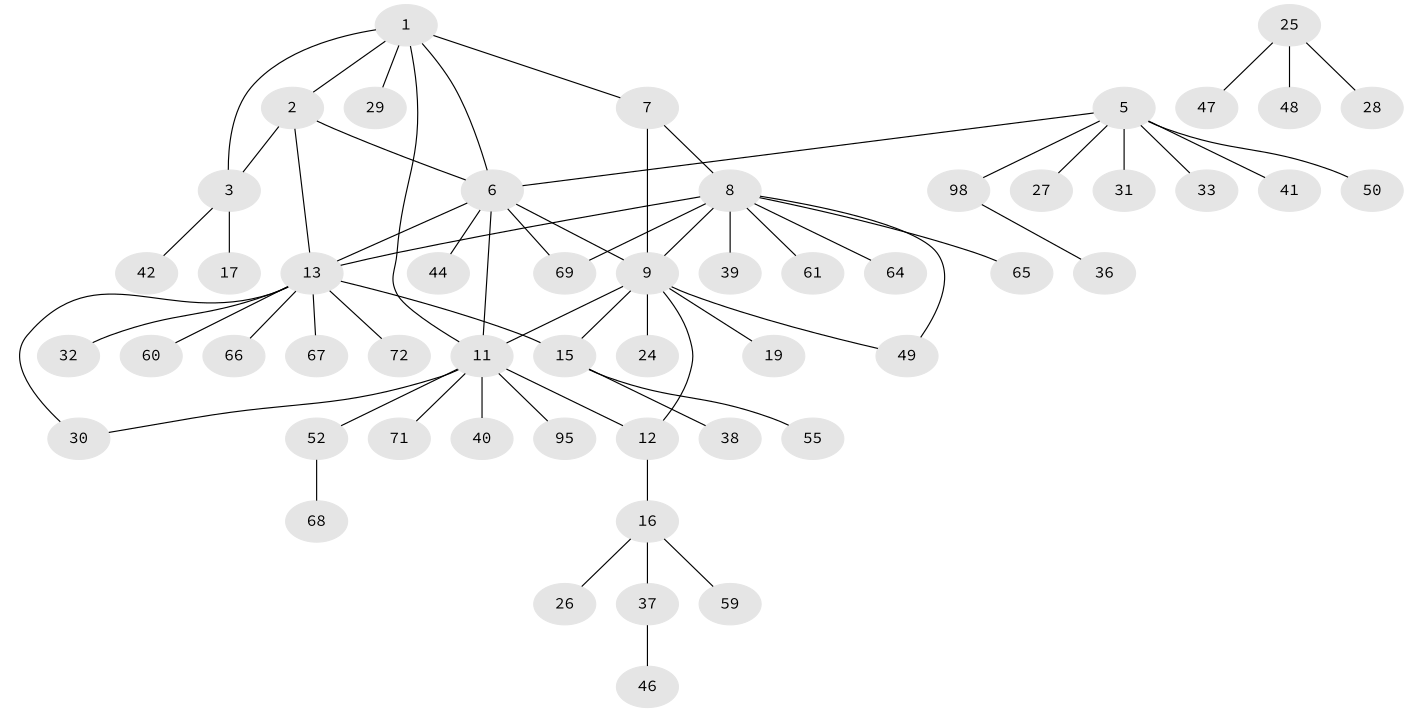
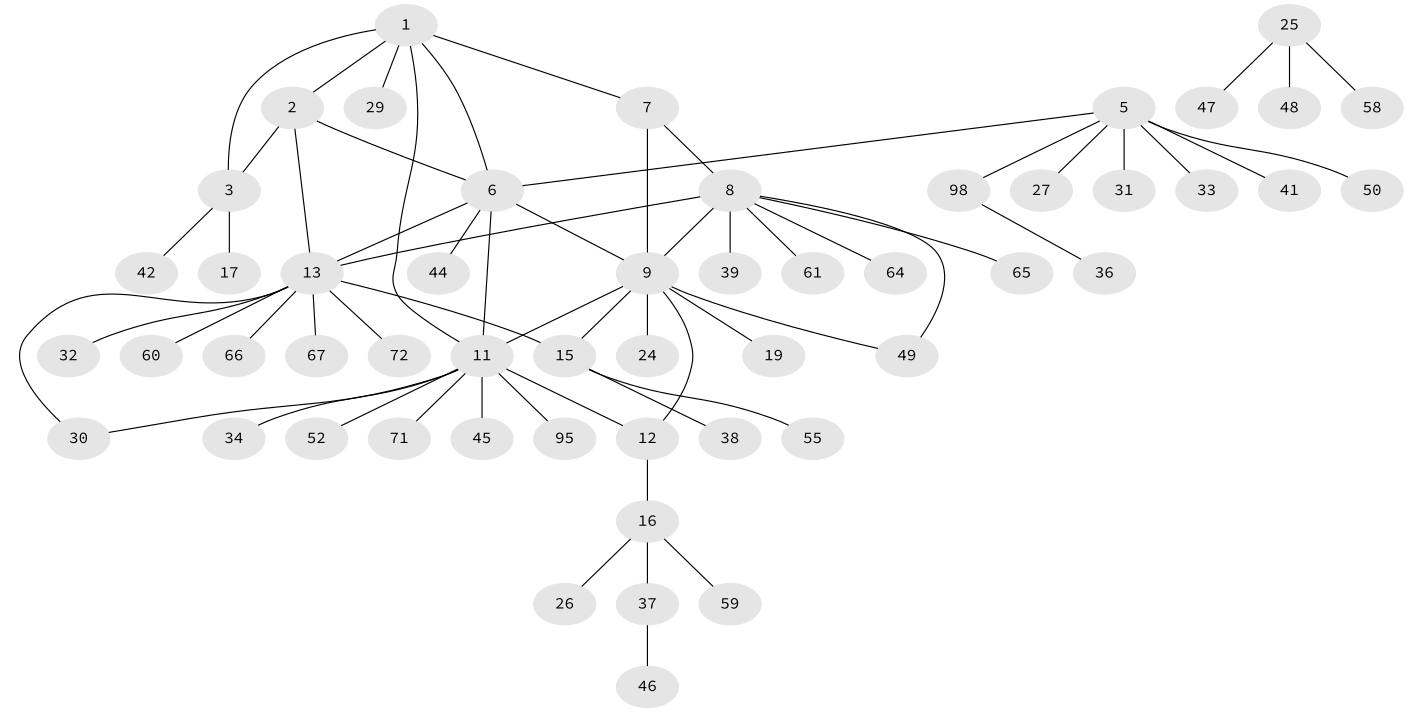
node "28": label "28" -> "58"
node "69": removed
node "34": added
node "40": label "40" -> "45"
node "68": removed
